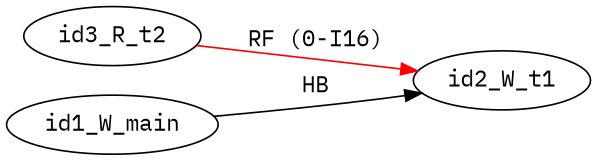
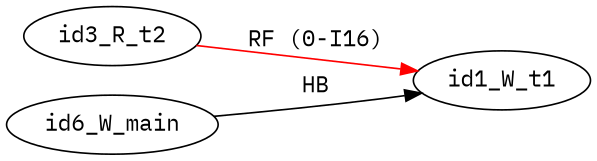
node "id2_W_t1": label "id2_W_t1" -> "id1_W_t1"
node "id1_W_main": label "id1_W_main" -> "id6_W_main"
